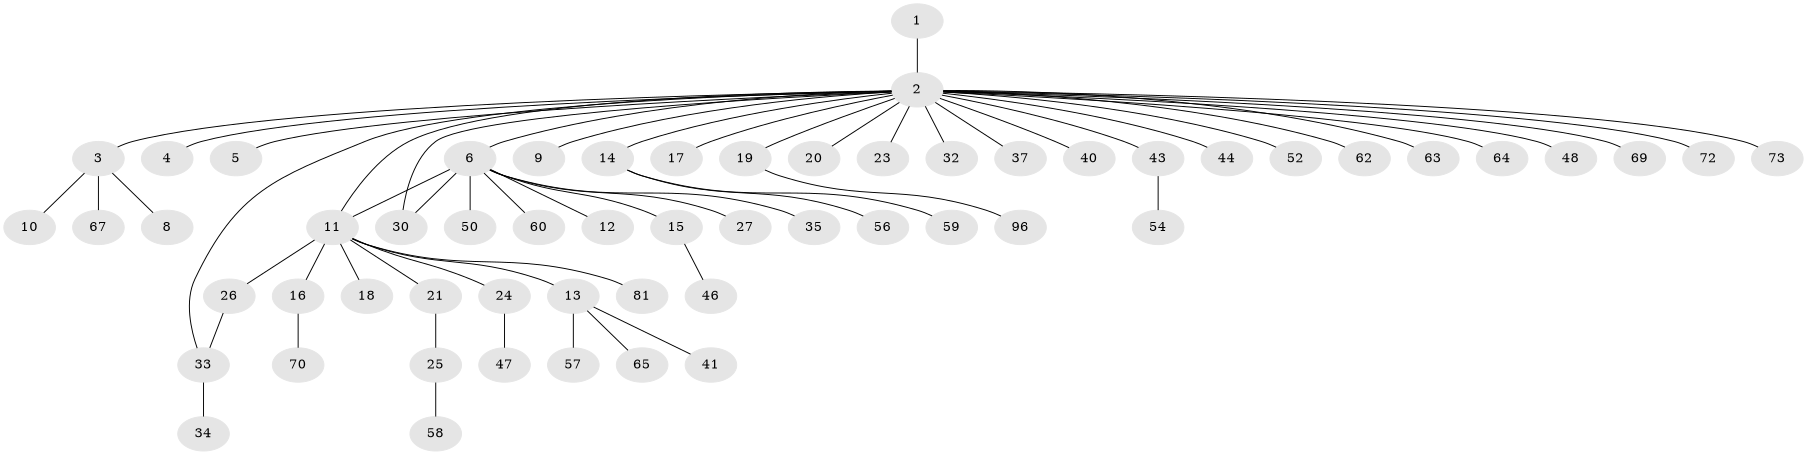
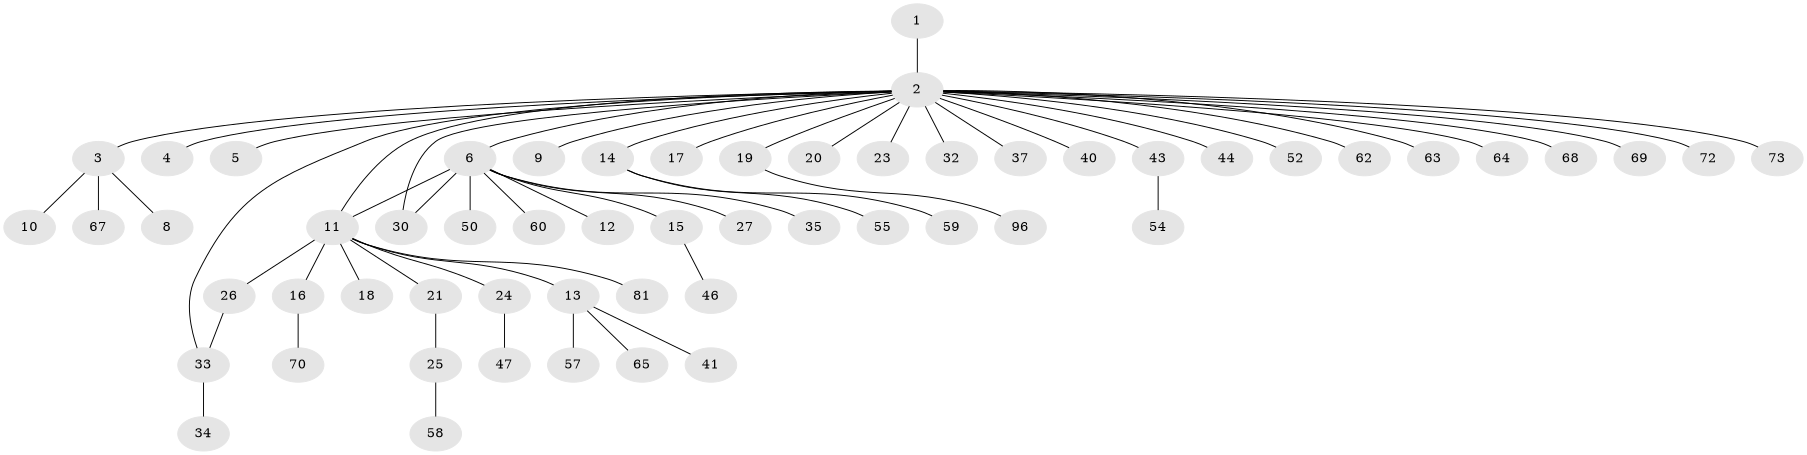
node "48": label "48" -> "68"
node "56": label "56" -> "55"
